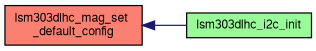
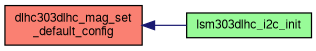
node "lsm303dlhc_mag_set _default_config": label "lsm303dlhc_mag_set _default_config" -> "dlhc303dlhc_mag_set _default_config"
